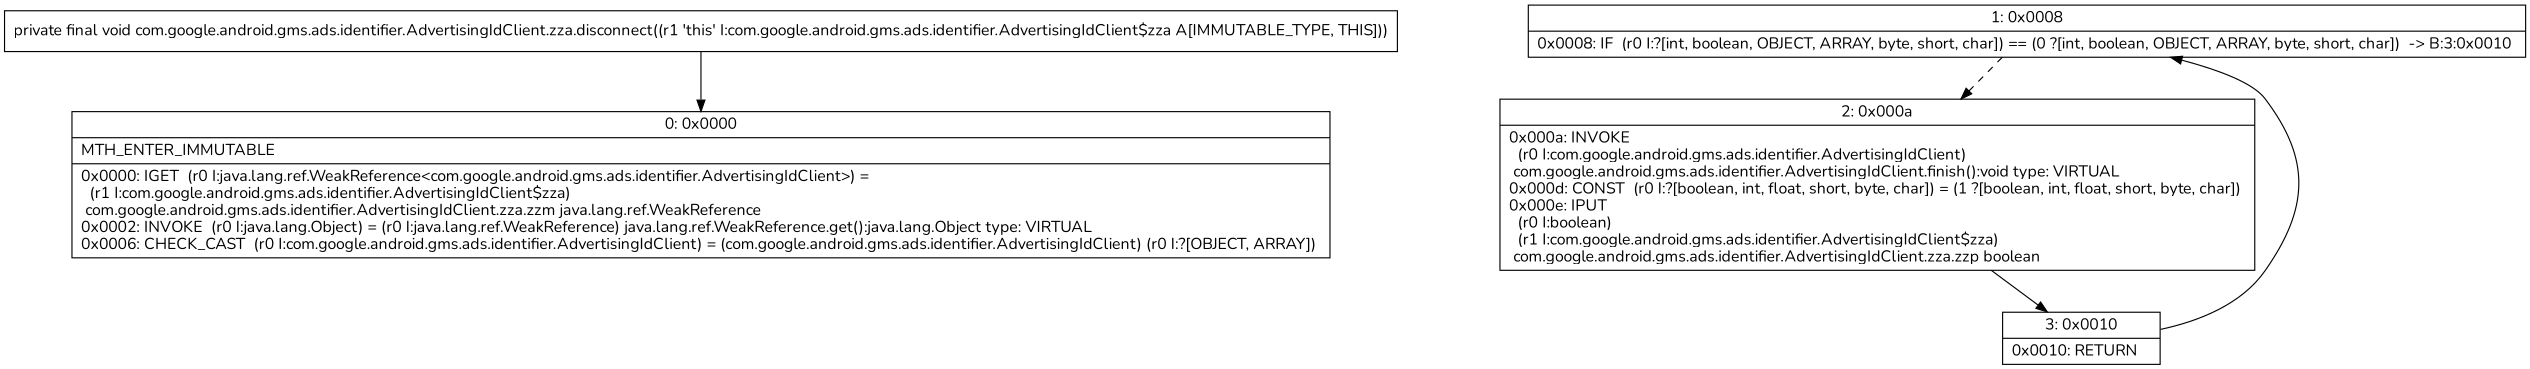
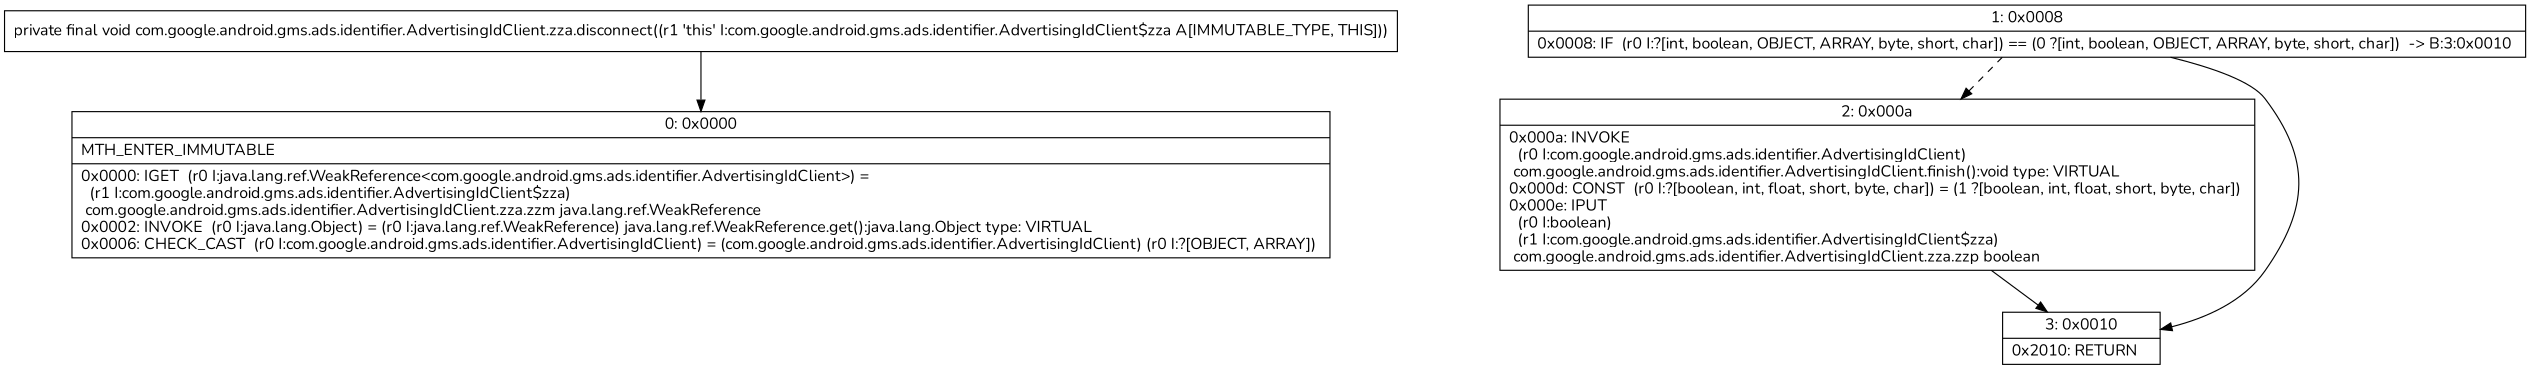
edge "3: 0x0010" -> "1: 0x0008": reversed
node "3: 0x0010": text "0x0010: RETURN" -> "0x2010: RETURN"
